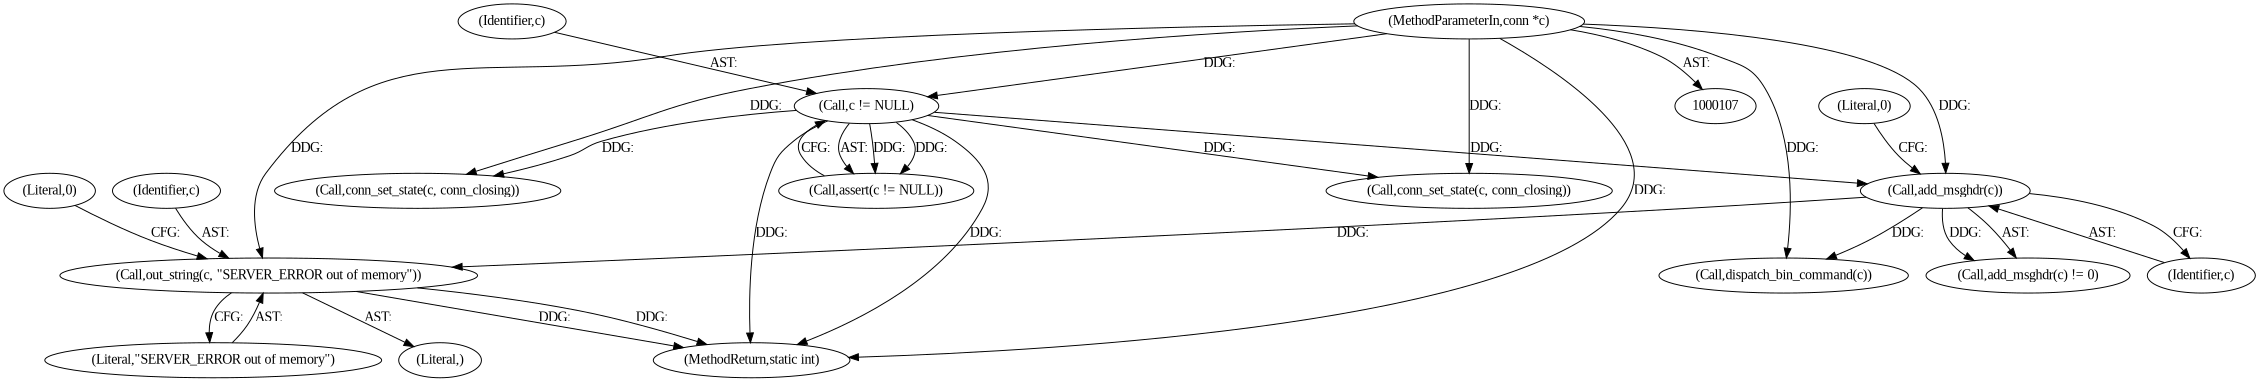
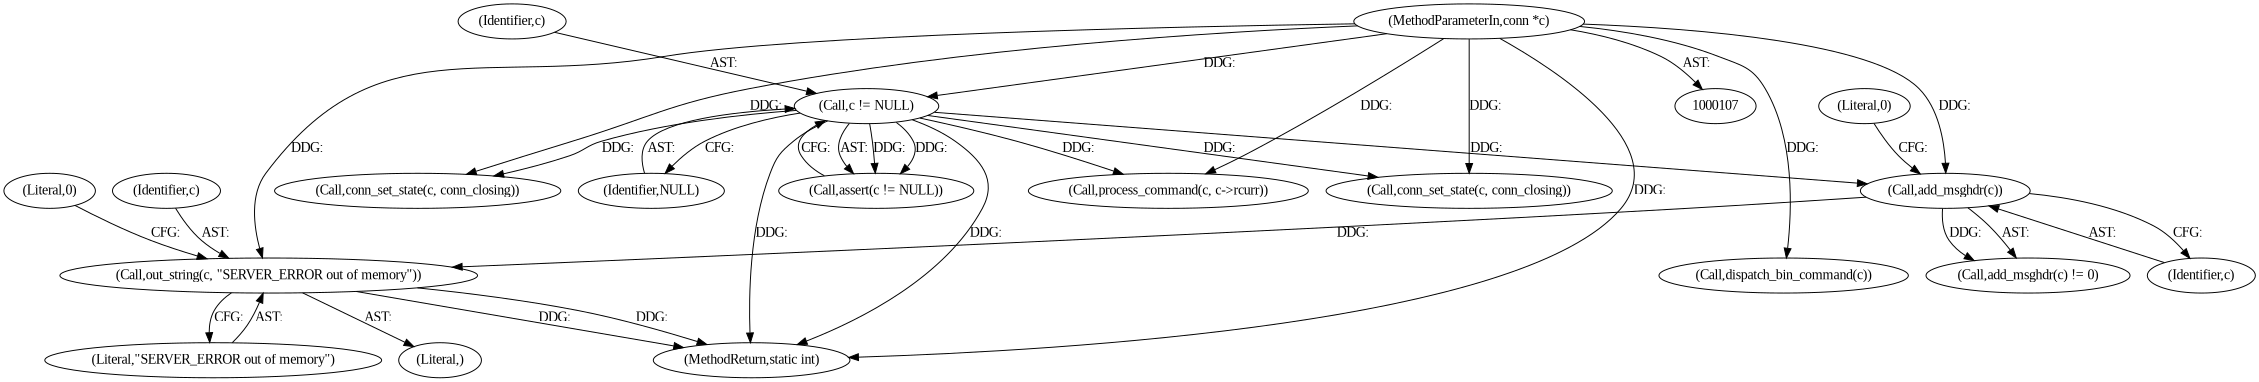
node "(Identifier,NULL)": added
node "(Call,process_command(c, c->rcurr))": added
edge "(Call,add_msghdr(c))" -> "(Call,dispatch_bin_command(c))": removed, label "DDG:"
